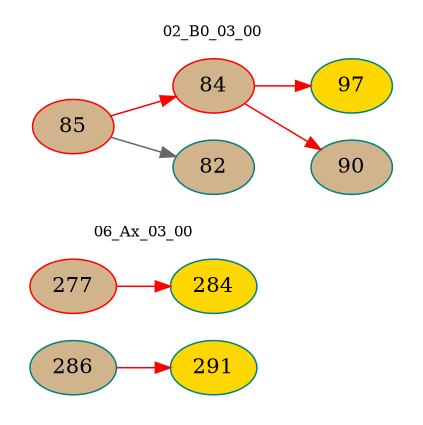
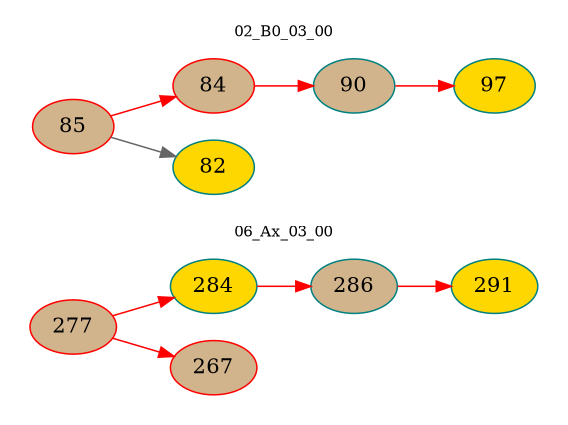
edge "84" -> "97": now "90" -> "97"
node "82": fillcolor tan -> gold
edge "284" -> "286": added
node "267": added
